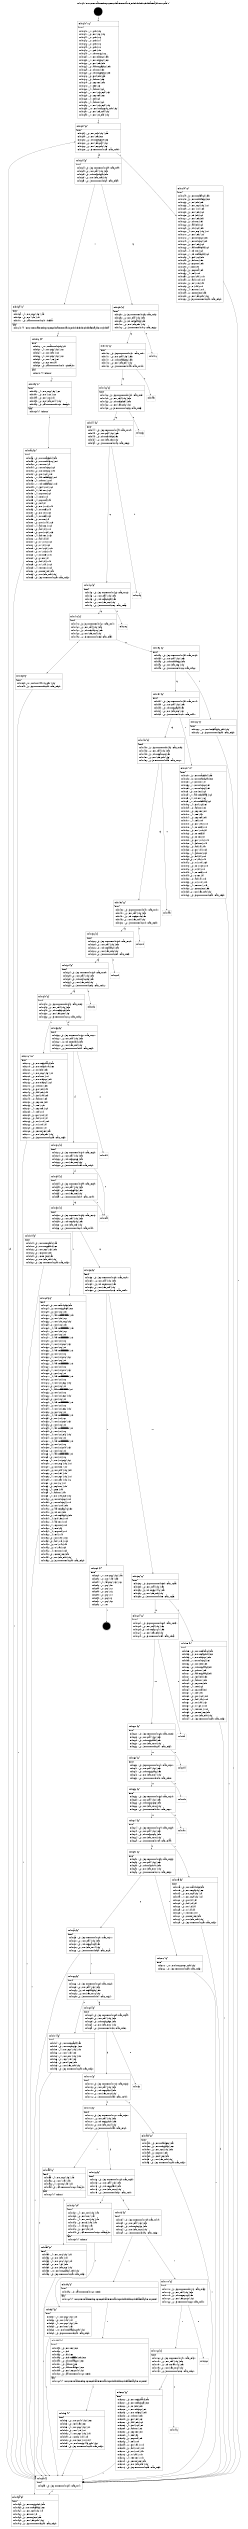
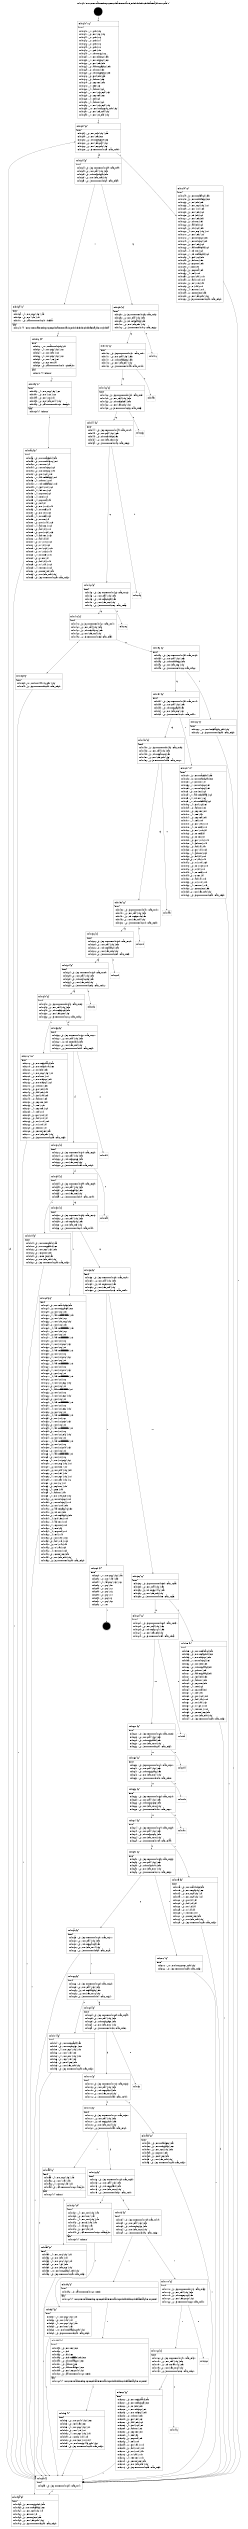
edge "0x401594 [28]" -> "0x401eaf": now "0x401594 [28]" -> "0x401b19 [30]"
